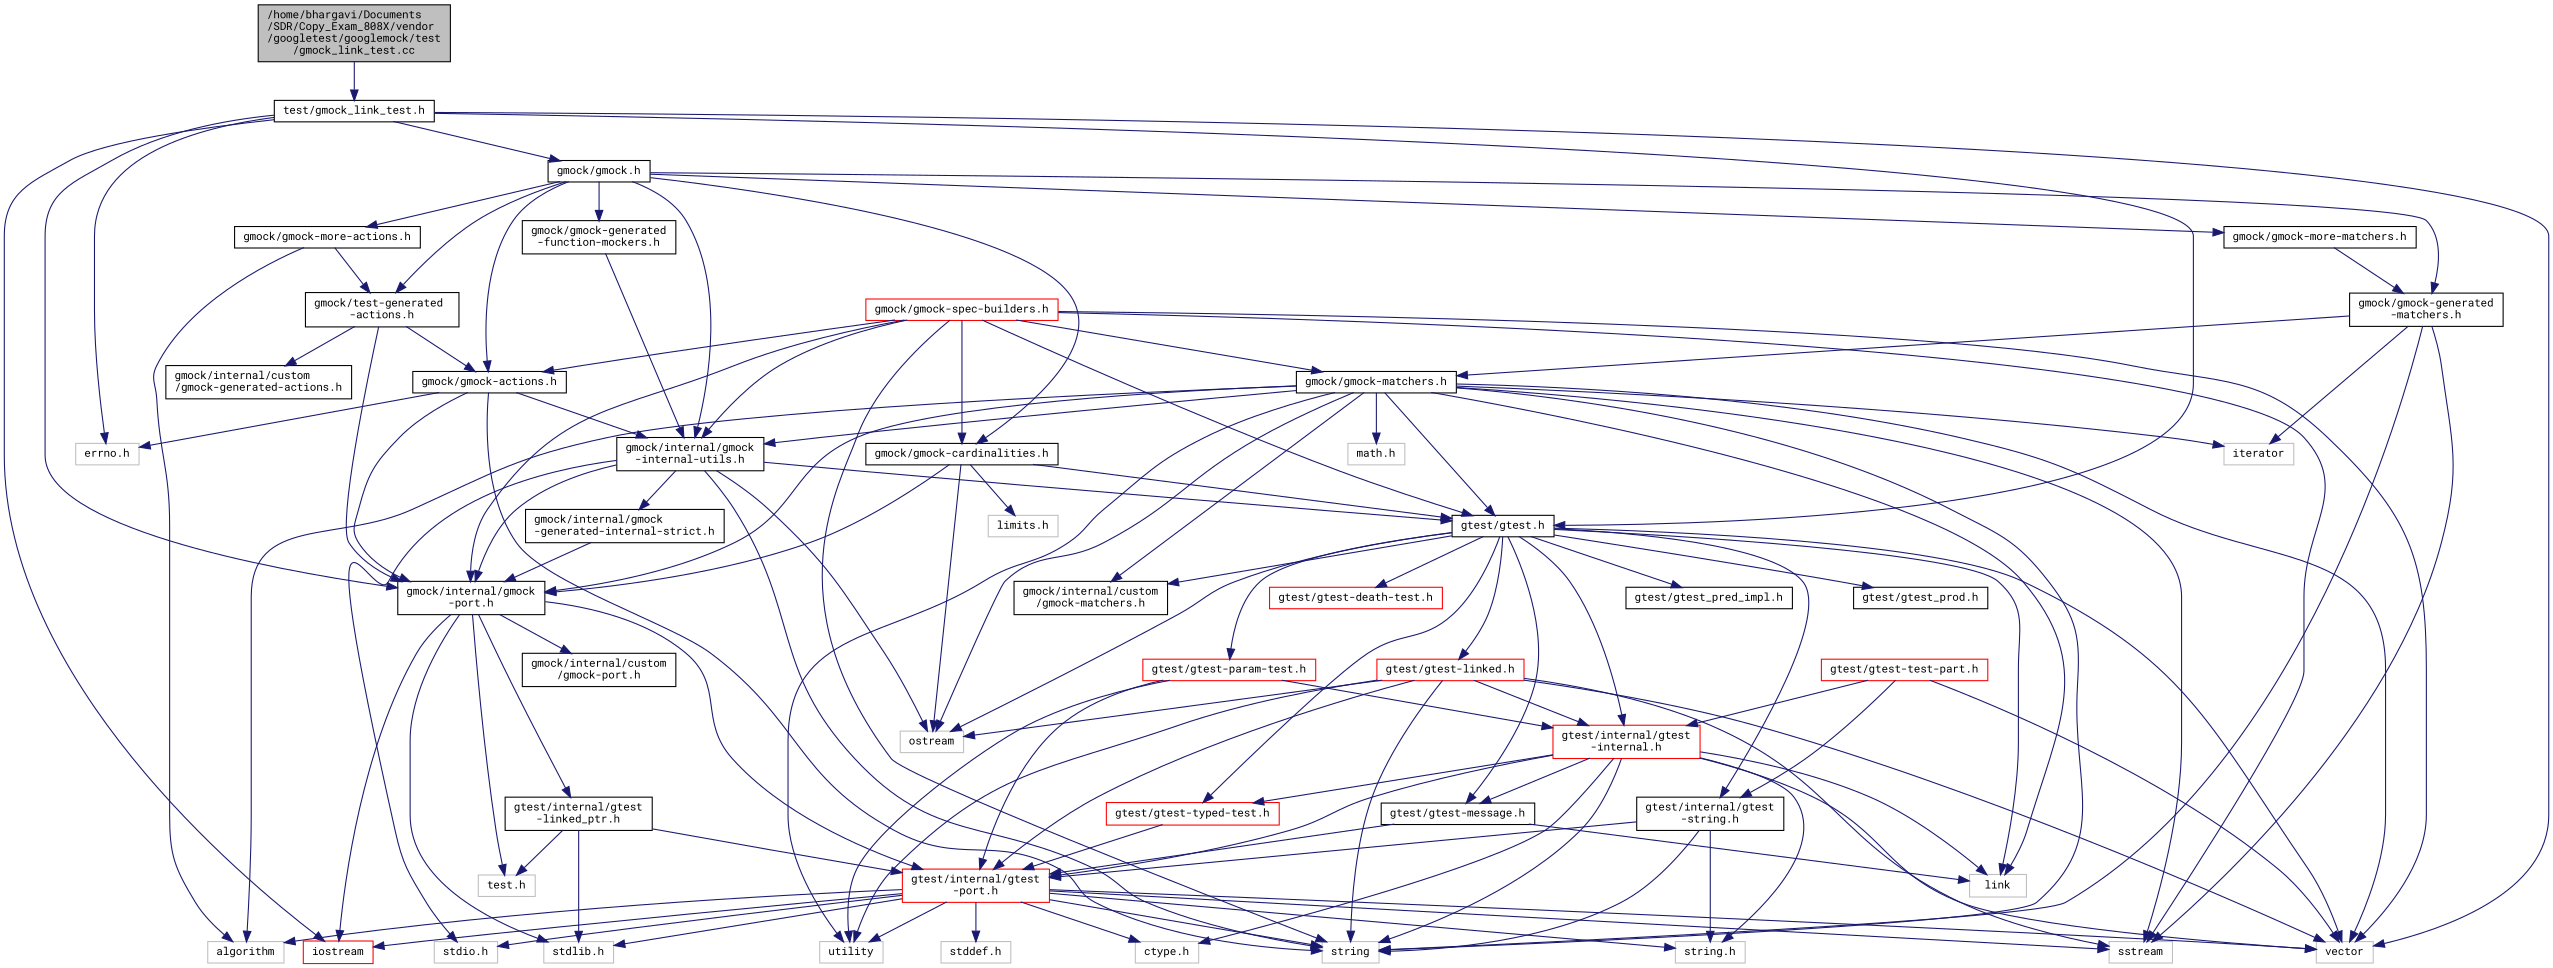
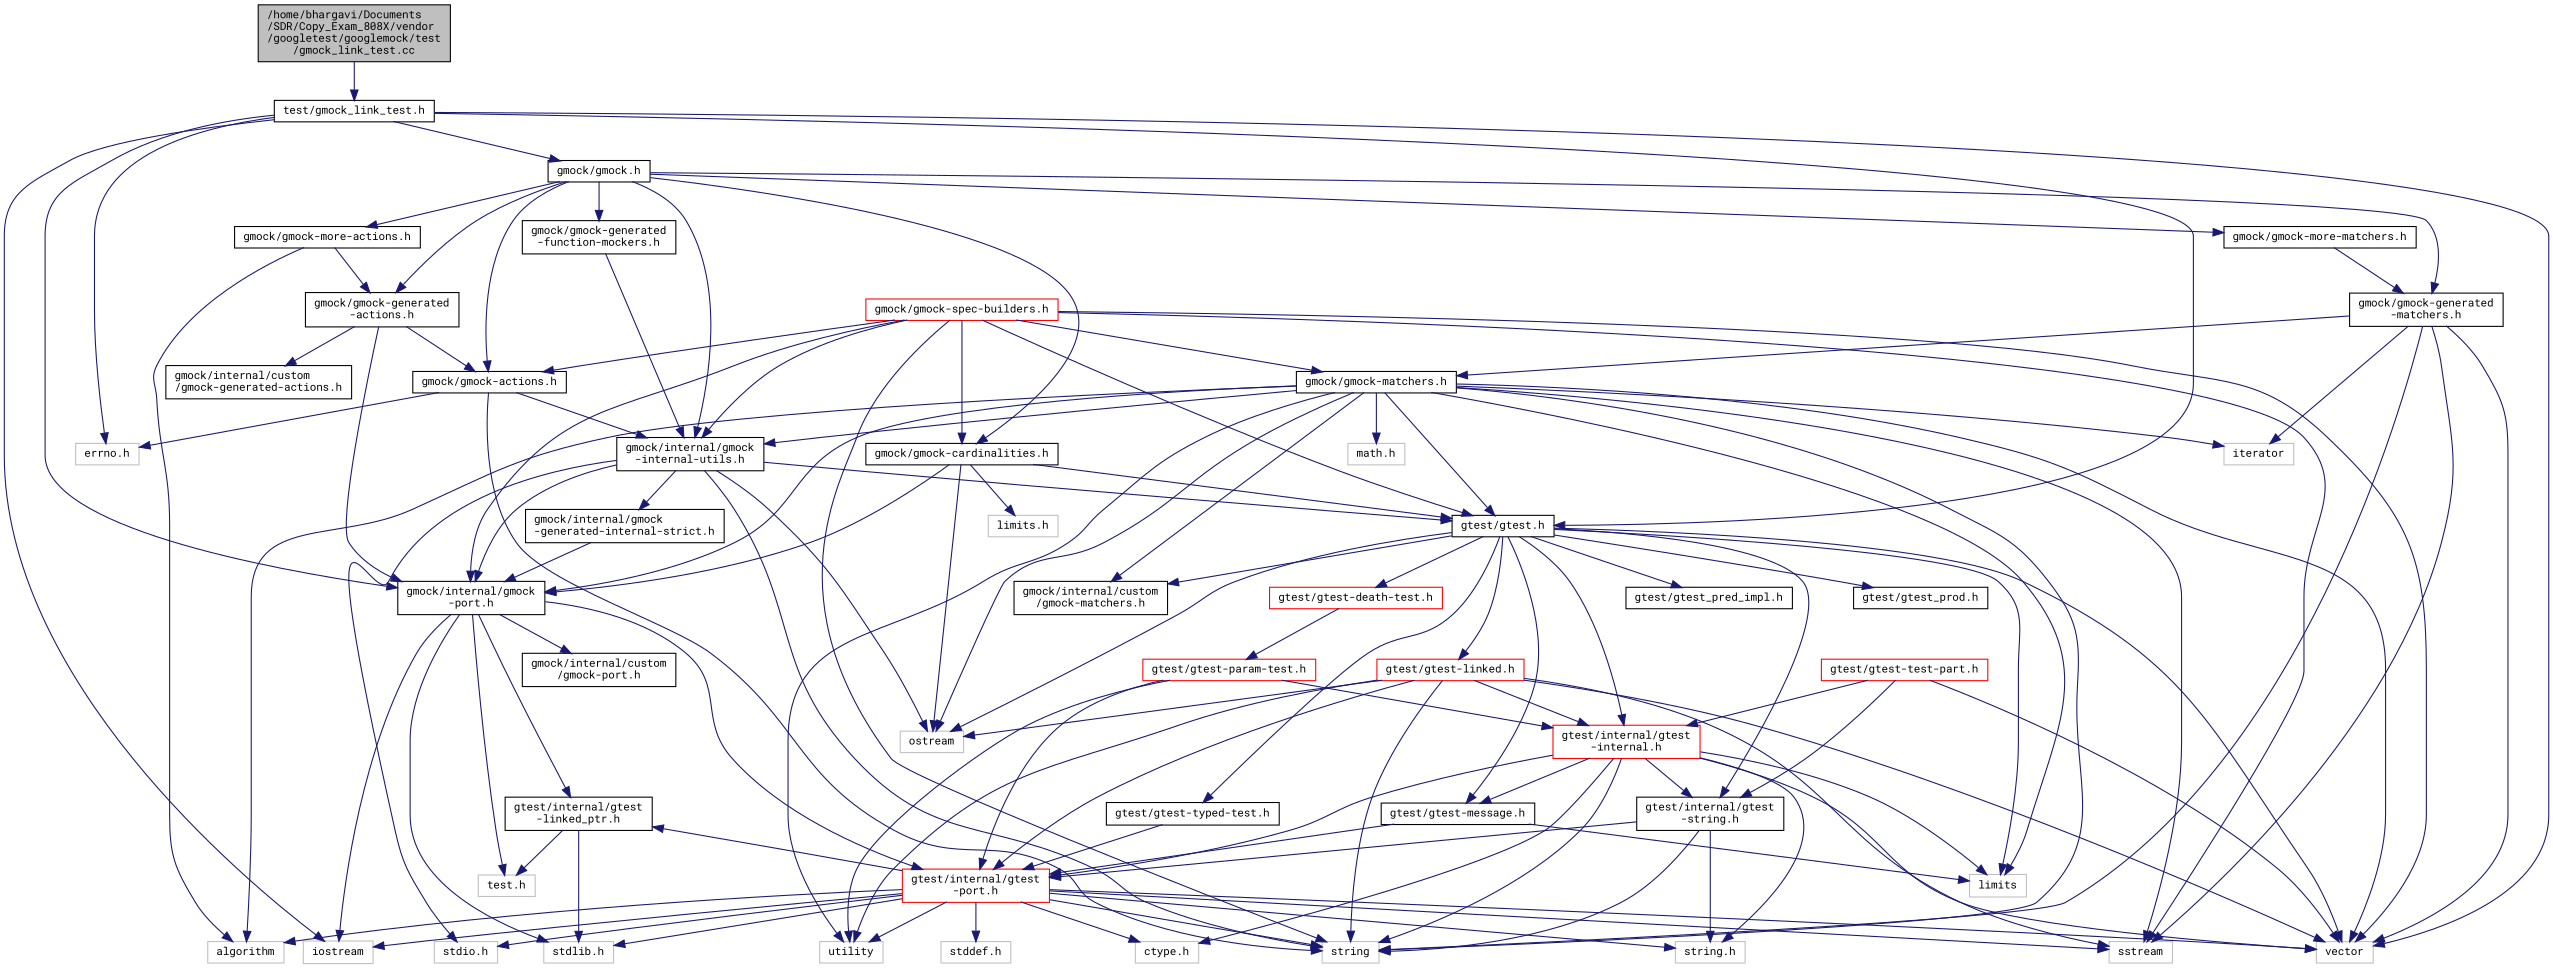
node "gmock/test-generated -actions.h": label "gmock/test-generated -actions.h" -> "gmock/gmock-generated -actions.h"
edge "gmock/gmock-actions.h" -> "gmock/internal/gmock -port.h": removed
edge "gtest/gtest.h" -> "gtest/gtest-param-test.h": now "gtest/gtest-death-test.h" -> "gtest/gtest-param-test.h"
edge "gmock/gmock-generated -matchers.h" -> "vector": added
edge "gtest/internal/gtest -internal.h" -> "gtest/gtest-typed-test.h": now "gtest/internal/gtest -internal.h" -> "gtest/internal/gtest -string.h"
node "gtest/gtest-typed-test.h": color red -> black
edge "gtest/internal/gtest -linked_ptr.h" -> "gtest/internal/gtest -port.h": reversed
node "link": label "link" -> "limits"
node "iostream": color red -> grey75
